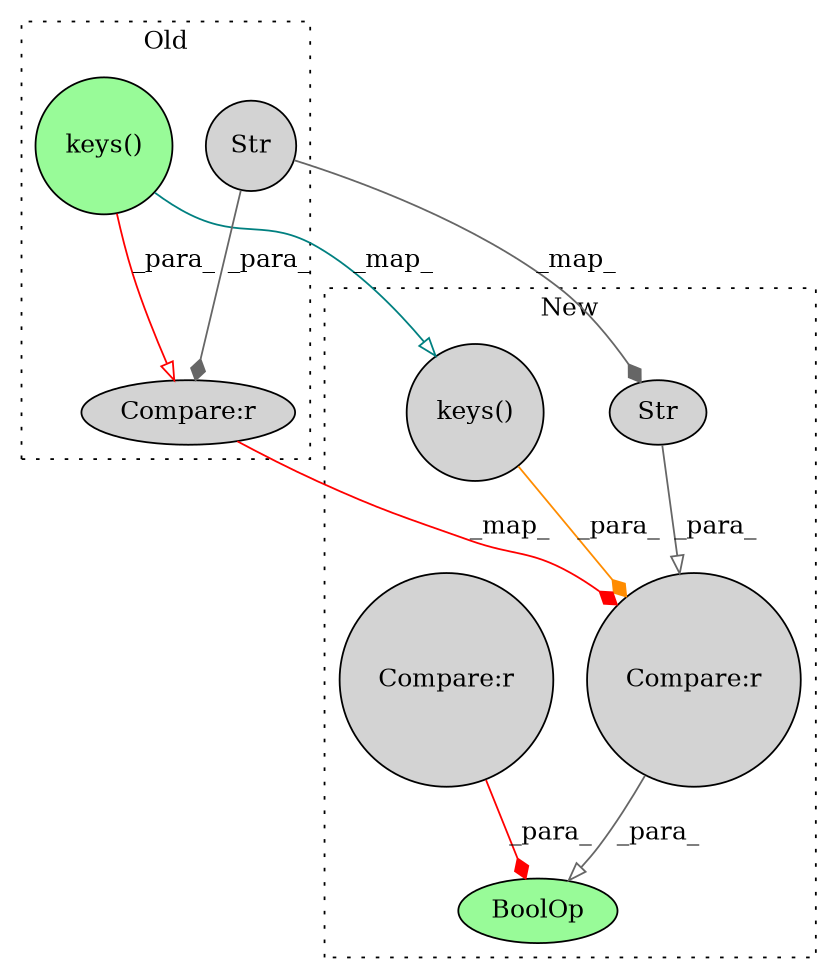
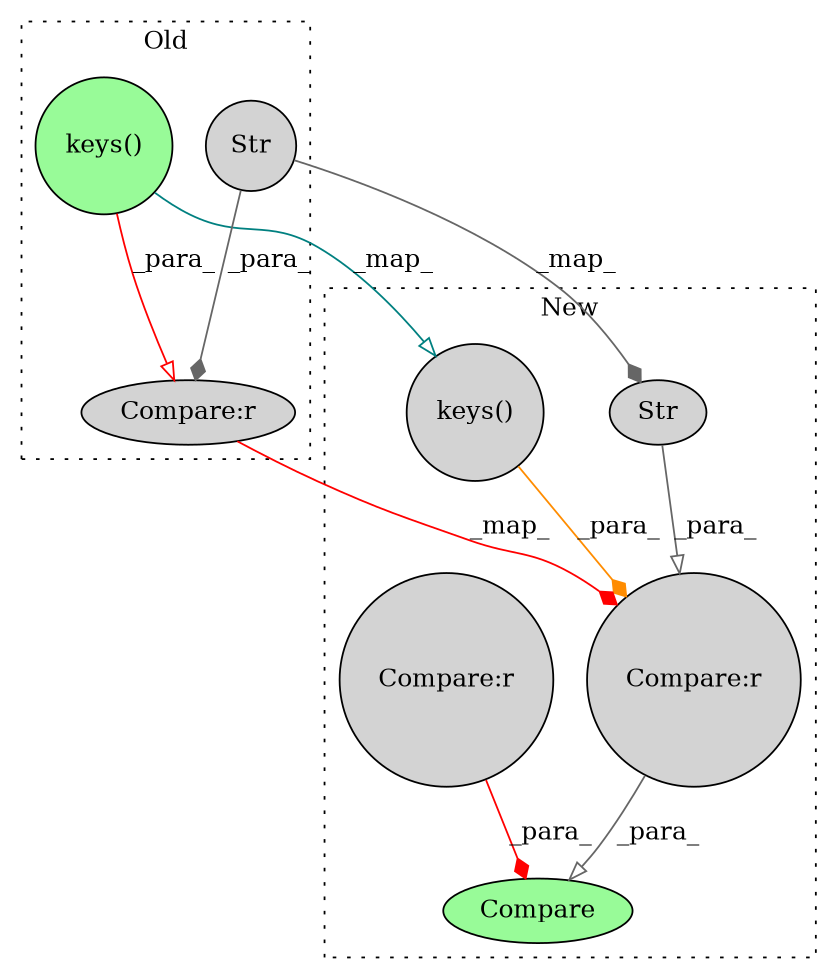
node "BoolOp": label "BoolOp" -> "Compare"
